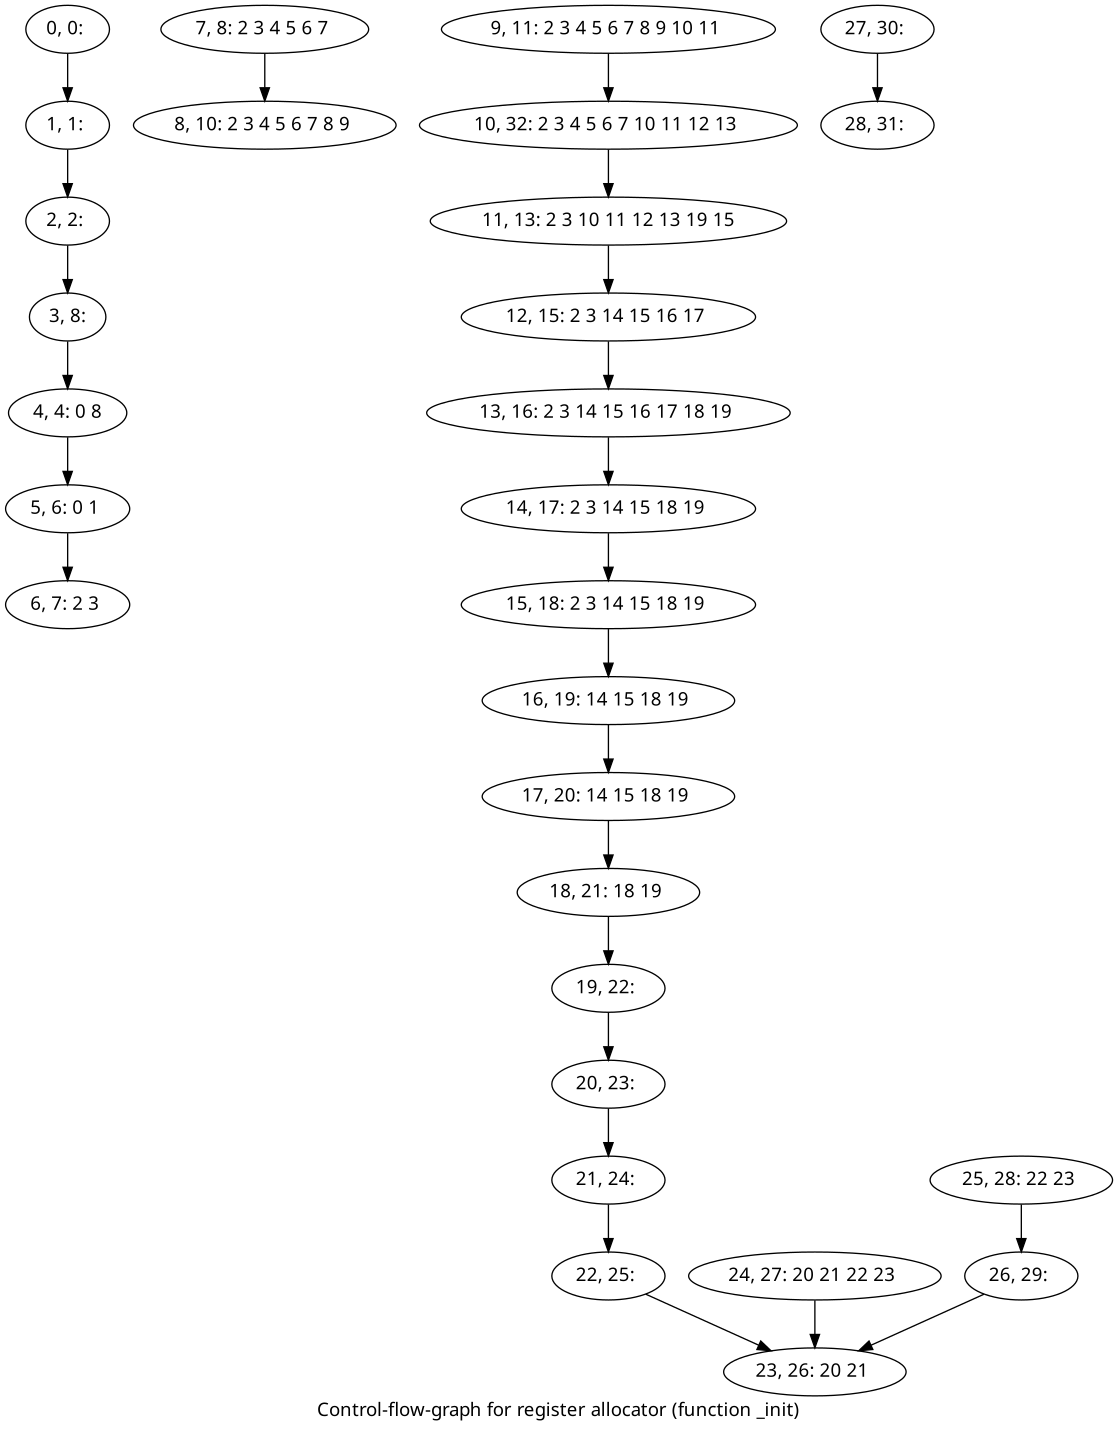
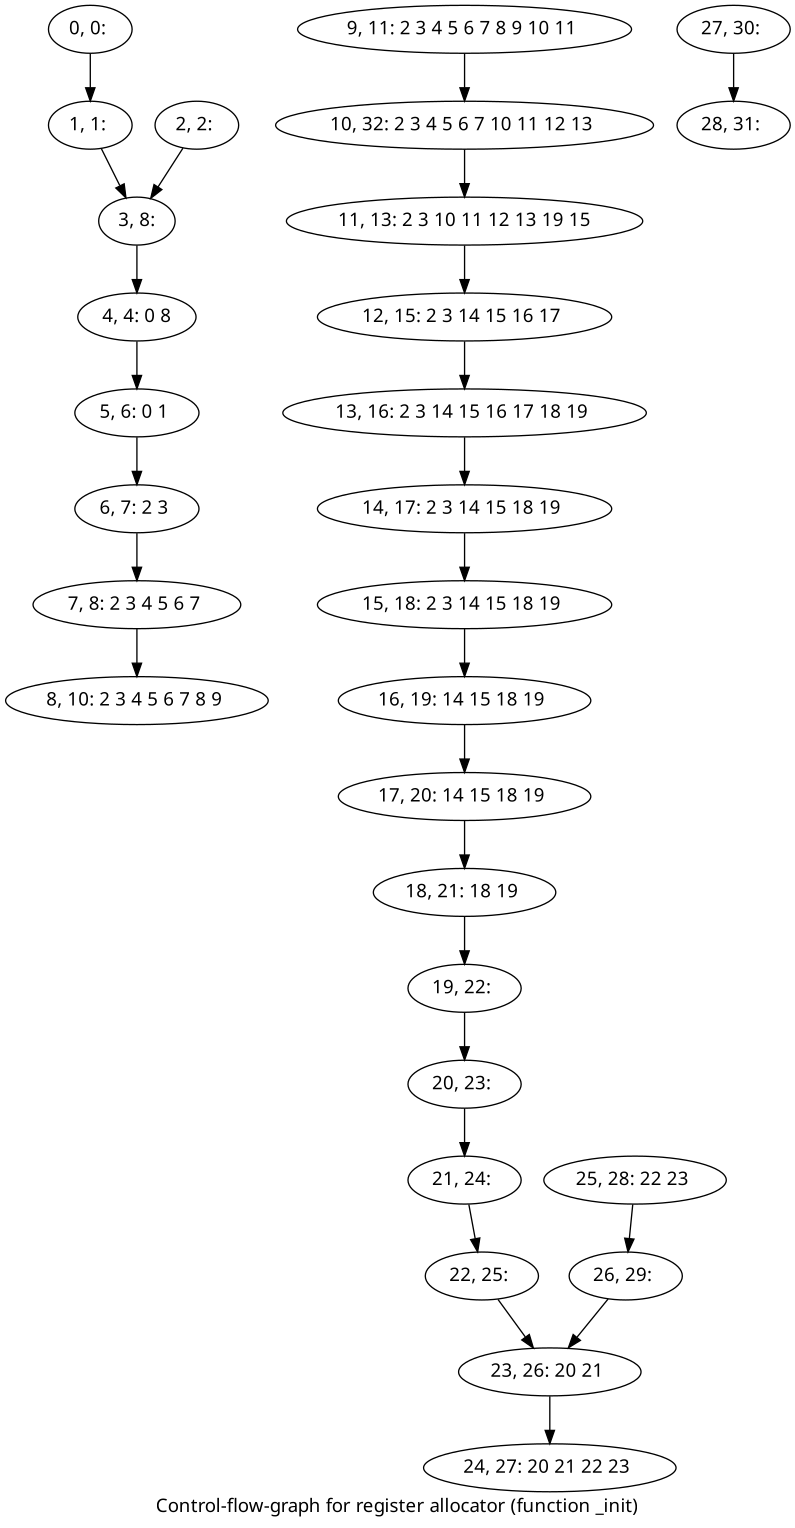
edge "1, 1:" -> "2, 2:": now "1, 1:" -> "3, 8:"
edge "6, 7: 2 3" -> "7, 8: 2 3 4 5 6 7": added
edge "24, 27: 20 21 22 23" -> "23, 26: 20 21": reversed
